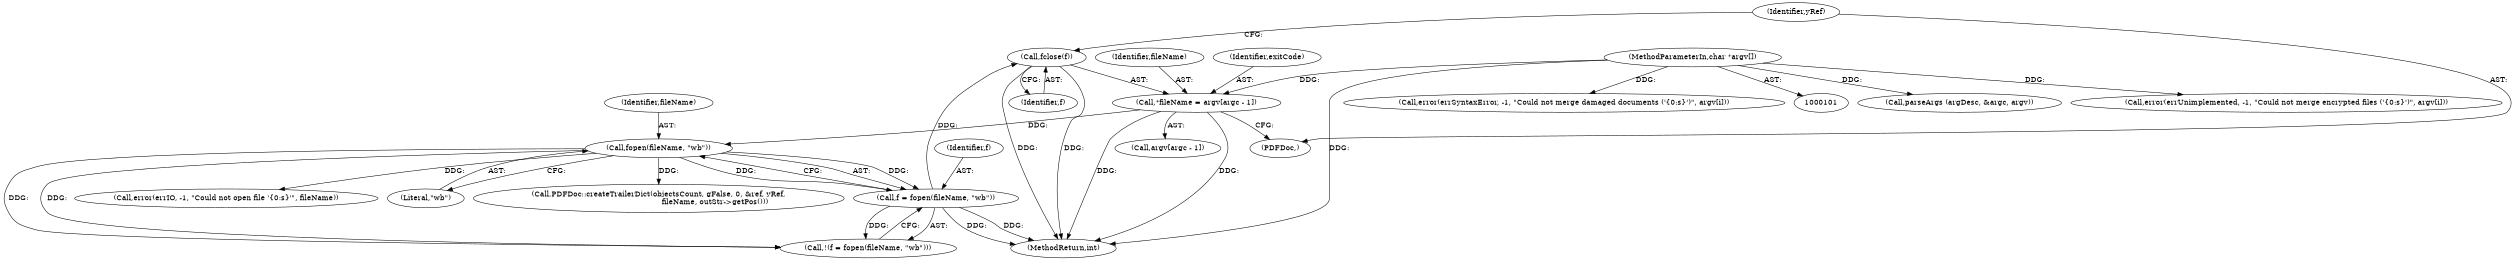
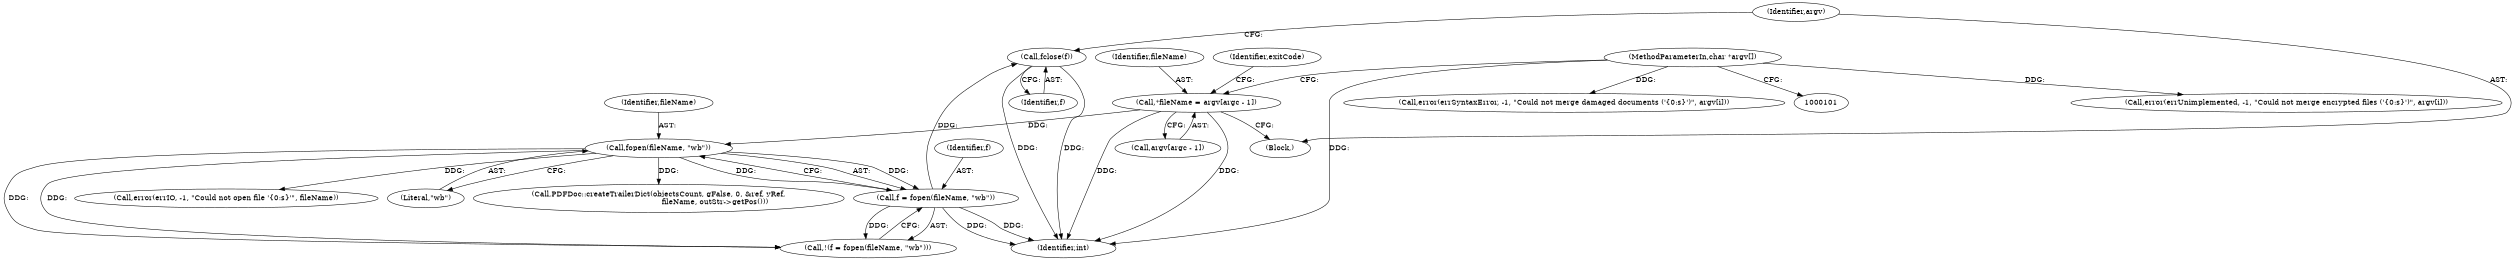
node "(Identifier,yRef)": label "(Identifier,yRef)" -> "(Identifier,argv)"
edge "(Call,fclose(f))" -> "(Call,*fileName = argv[argc - 1])": now "(Call,argv[argc - 1])" -> "(Call,*fileName = argv[argc - 1])"
edge "(Identifier,exitCode)" -> "(Call,*fileName = argv[argc - 1])": label "AST: " -> "CFG: "
edge "(MethodParameterIn,char *argv[])" -> "(Call,*fileName = argv[argc - 1])": label "DDG: " -> "CFG: "
edge "(MethodParameterIn,char *argv[])" -> "1000101": label "AST: " -> "CFG: "
node "(Call,parseArgs (argDesc, &argc, argv))": removed
edge "(Call,*fileName = argv[argc - 1])" -> "(Call,argv[argc - 1])": label "AST: " -> "CFG: "
node "(PDFDoc,)": label "(PDFDoc,)" -> "(Block,)"
node "(MethodReturn,int)": label "(MethodReturn,int)" -> "(Identifier,int)"
